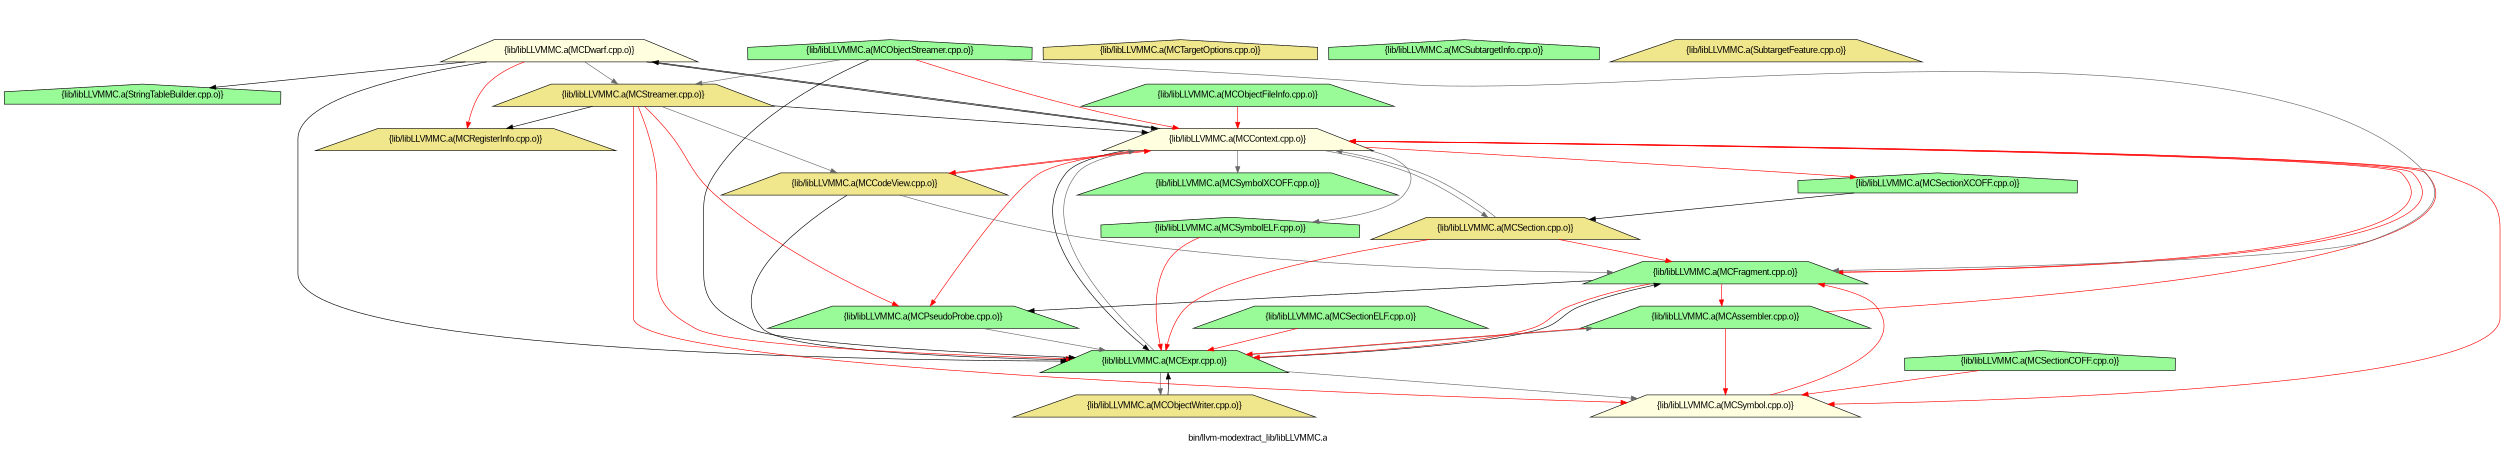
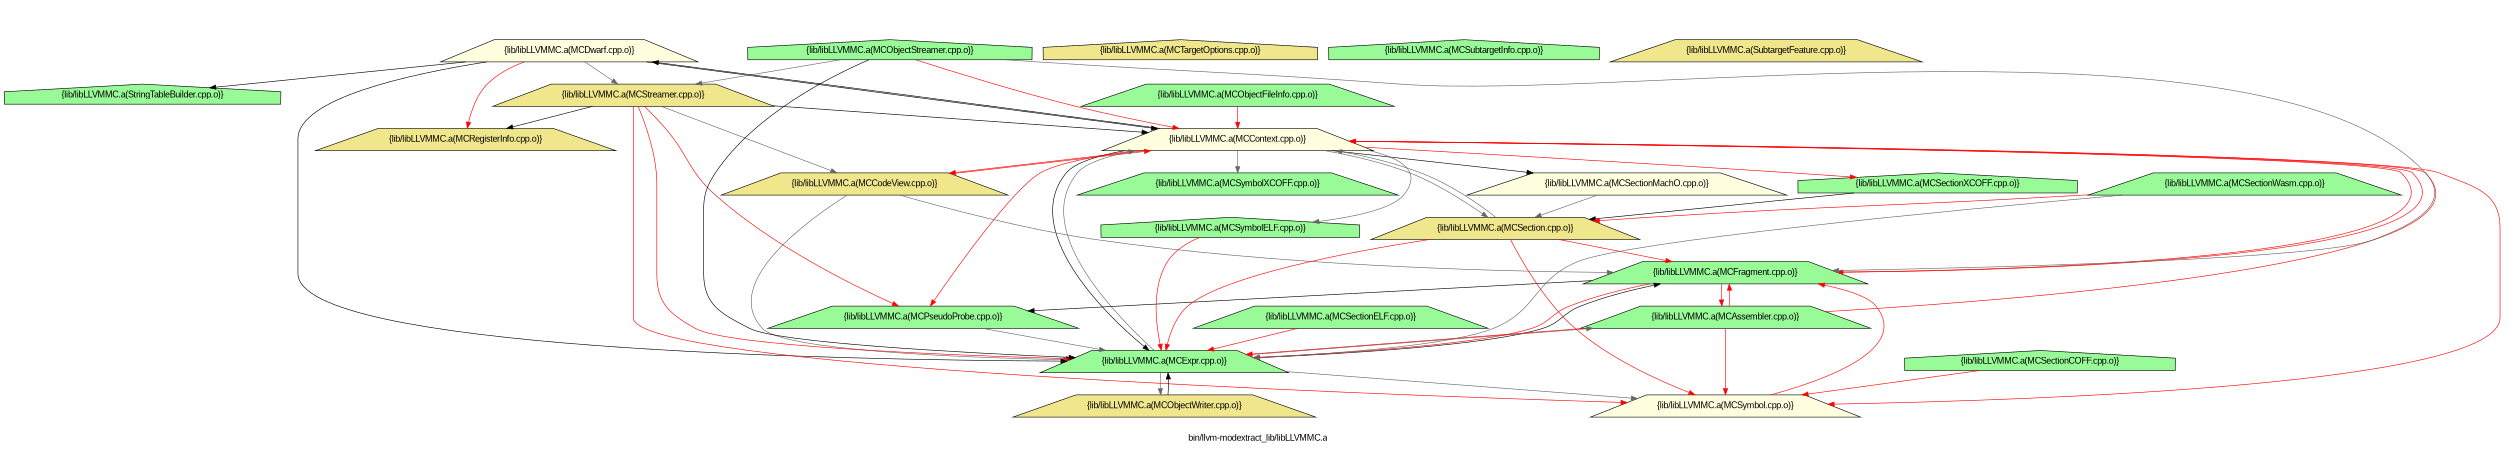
node "{lib/libLLVMMC.a(MCSectionMachO.cpp.o)}": added
node "{lib/libLLVMMC.a(MCSectionWasm.cpp.o)}": added
edge "{lib/libLLVMMC.a(MCAssembler.cpp.o)}" -> "{lib/libLLVMMC.a(MCFragment.cpp.o)}": added
edge "{lib/libLLVMMC.a(MCCodeView.cpp.o)}" -> "{lib/libLLVMMC.a(MCExpr.cpp.o)}": color black -> gray40
edge "{lib/libLLVMMC.a(MCSection.cpp.o)}" -> "{lib/libLLVMMC.a(MCSymbol.cpp.o)}": added
